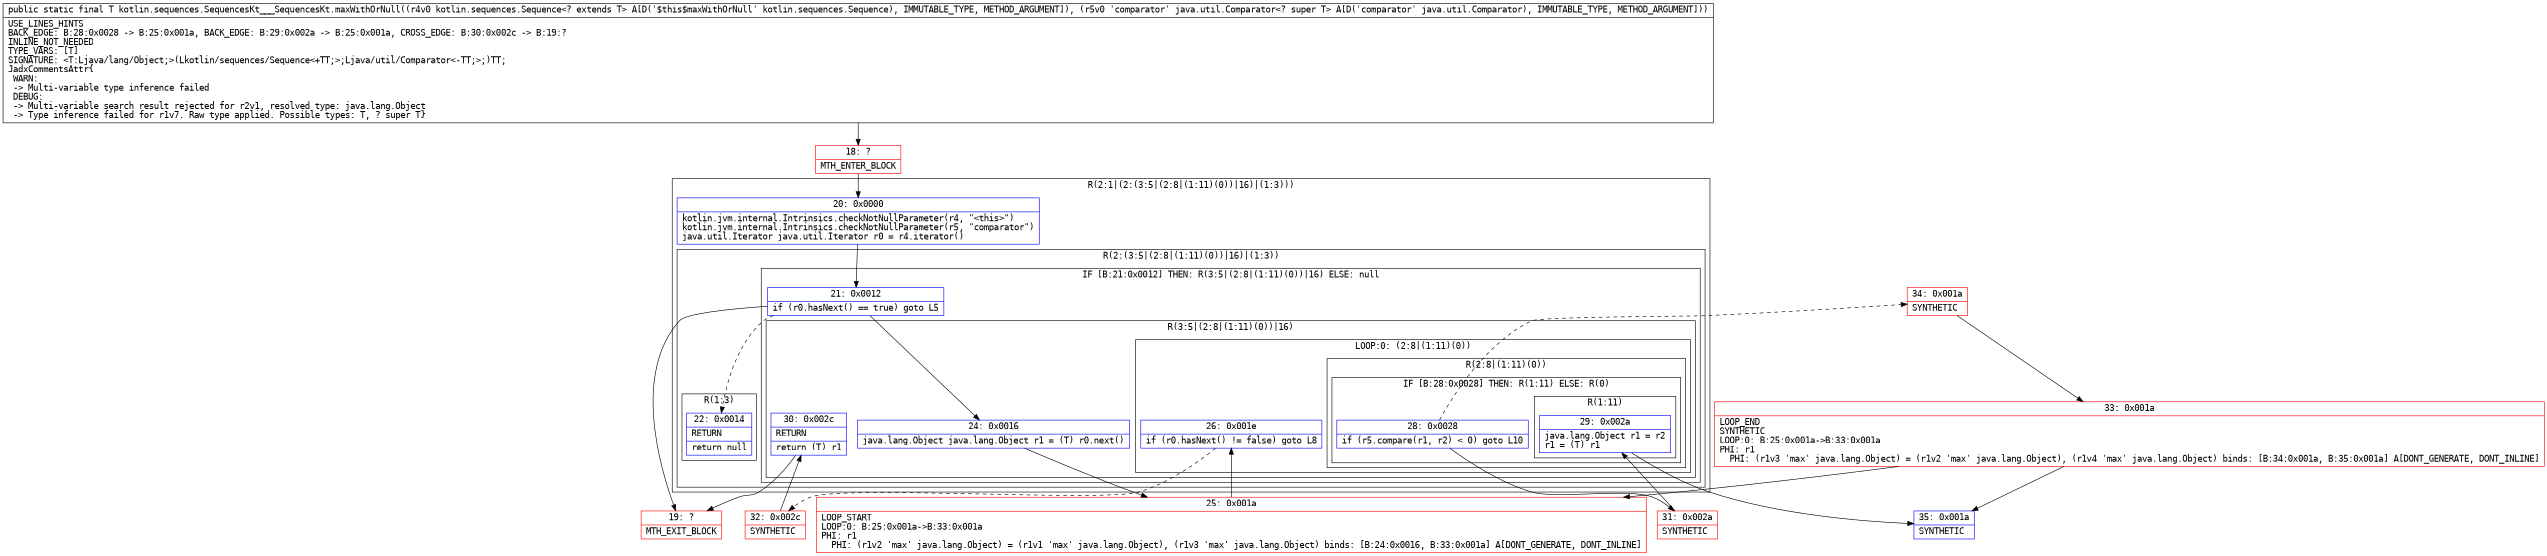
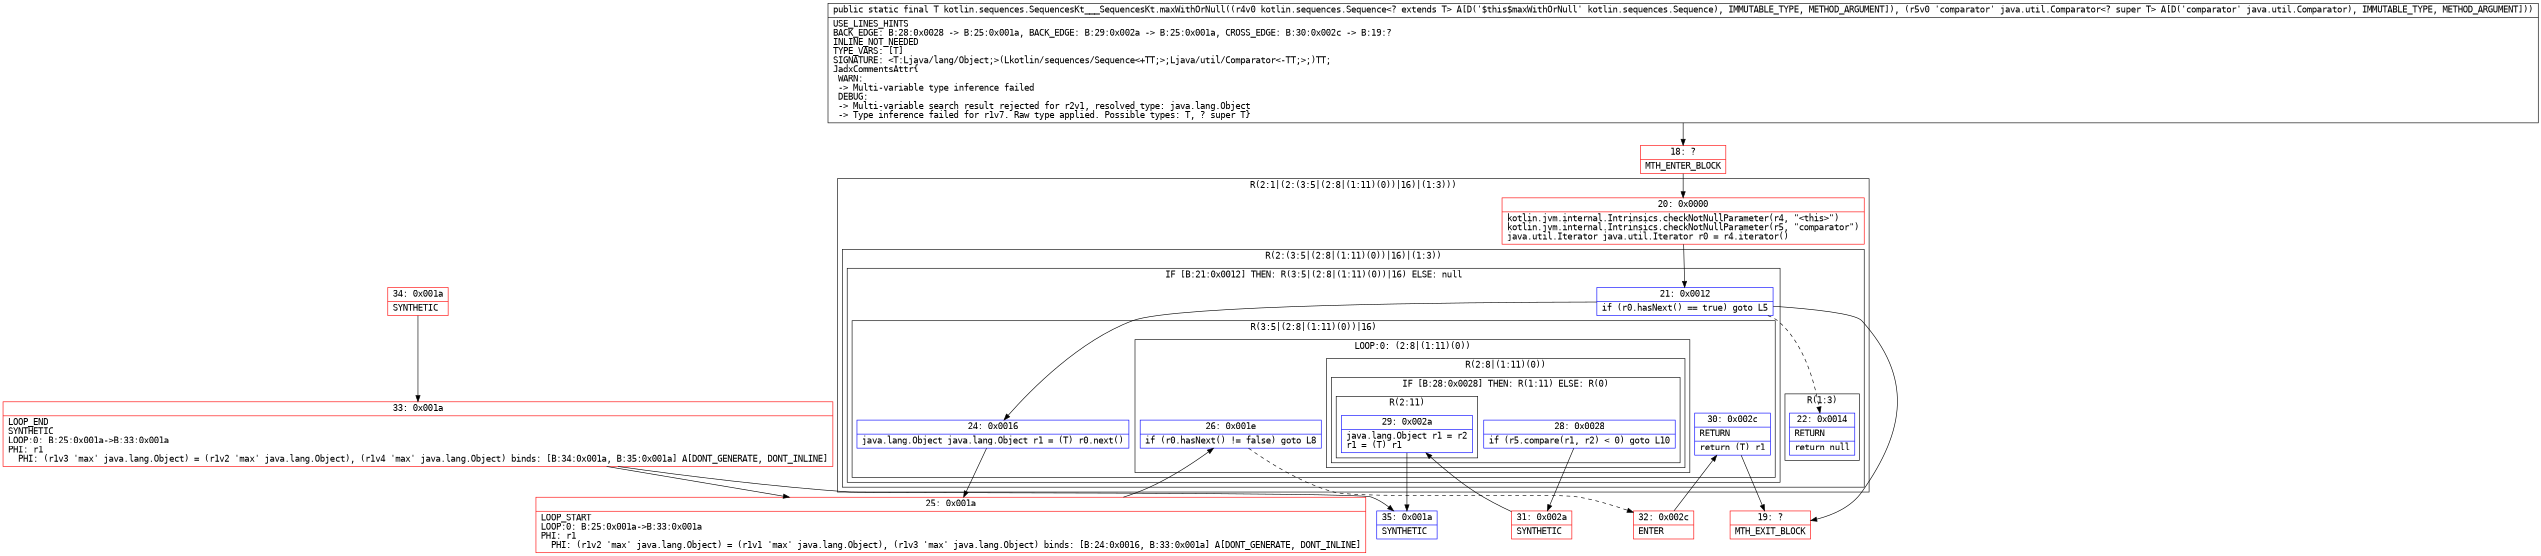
node "20: 0x0000": color blue -> red
edge "28: 0x0028" -> "34: 0x001a": removed
cluster "R(1:11)": label "R(1:11)" -> "R(2:11)"
node "32: 0x002c": text "SYNTHETIC" -> "ENTER"
